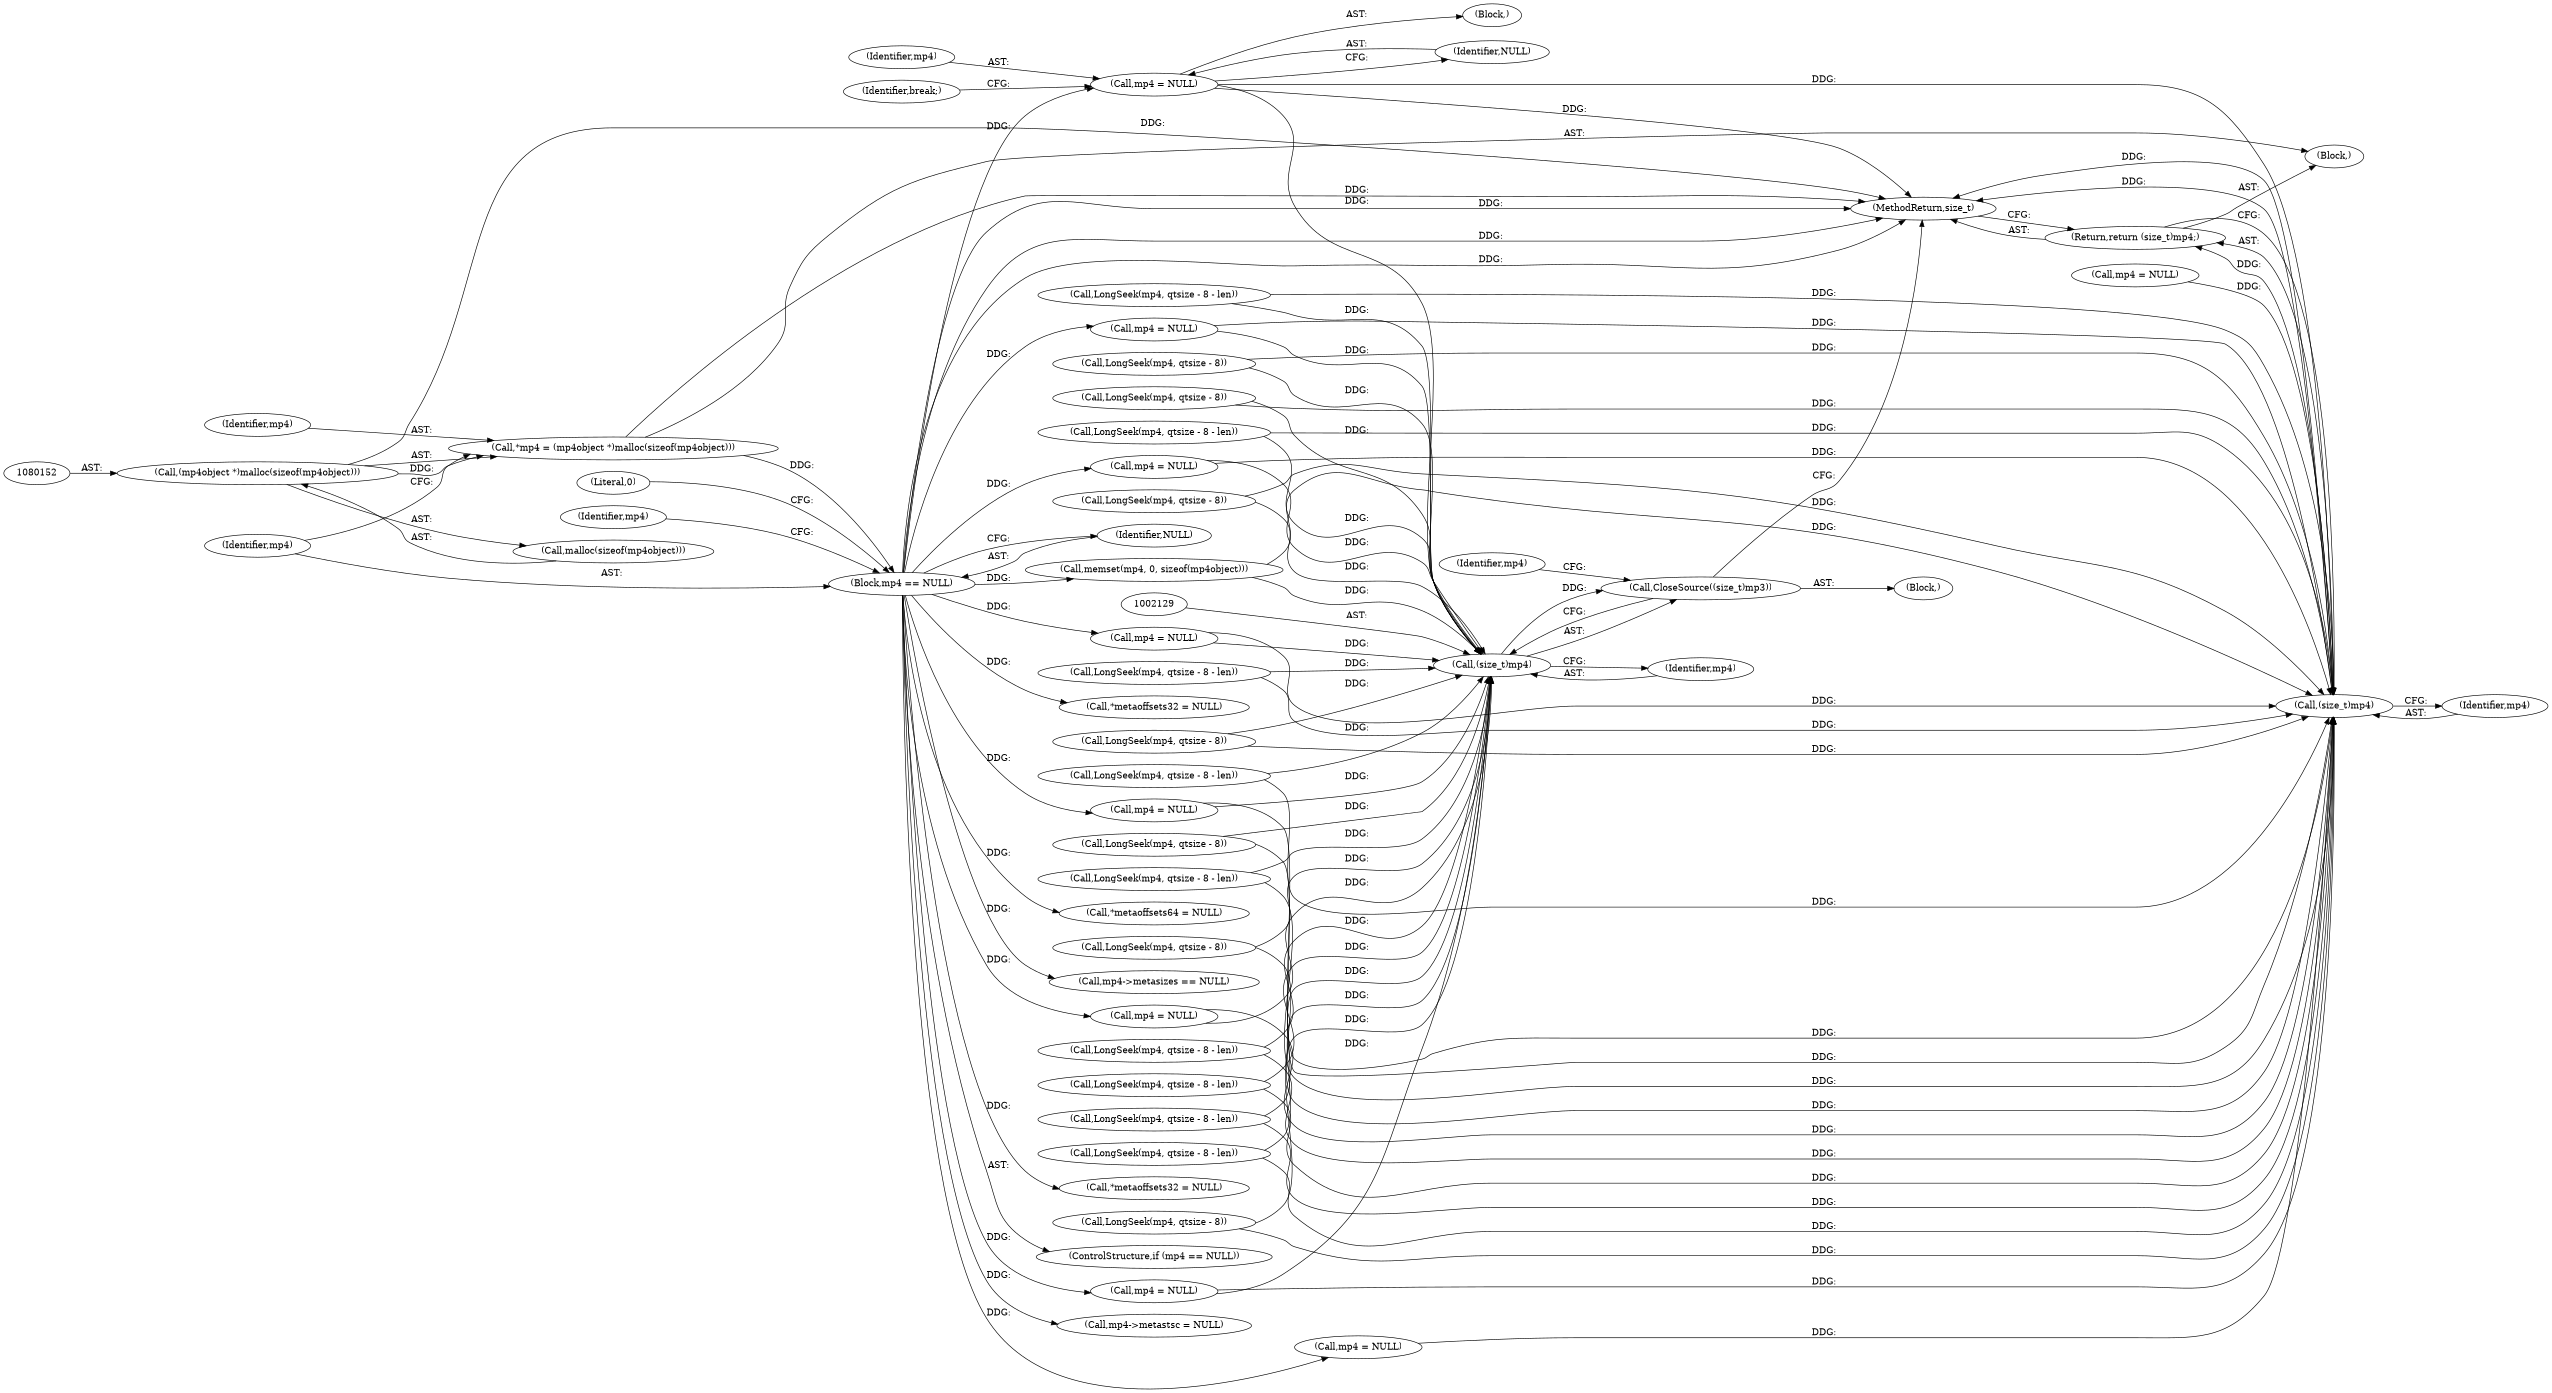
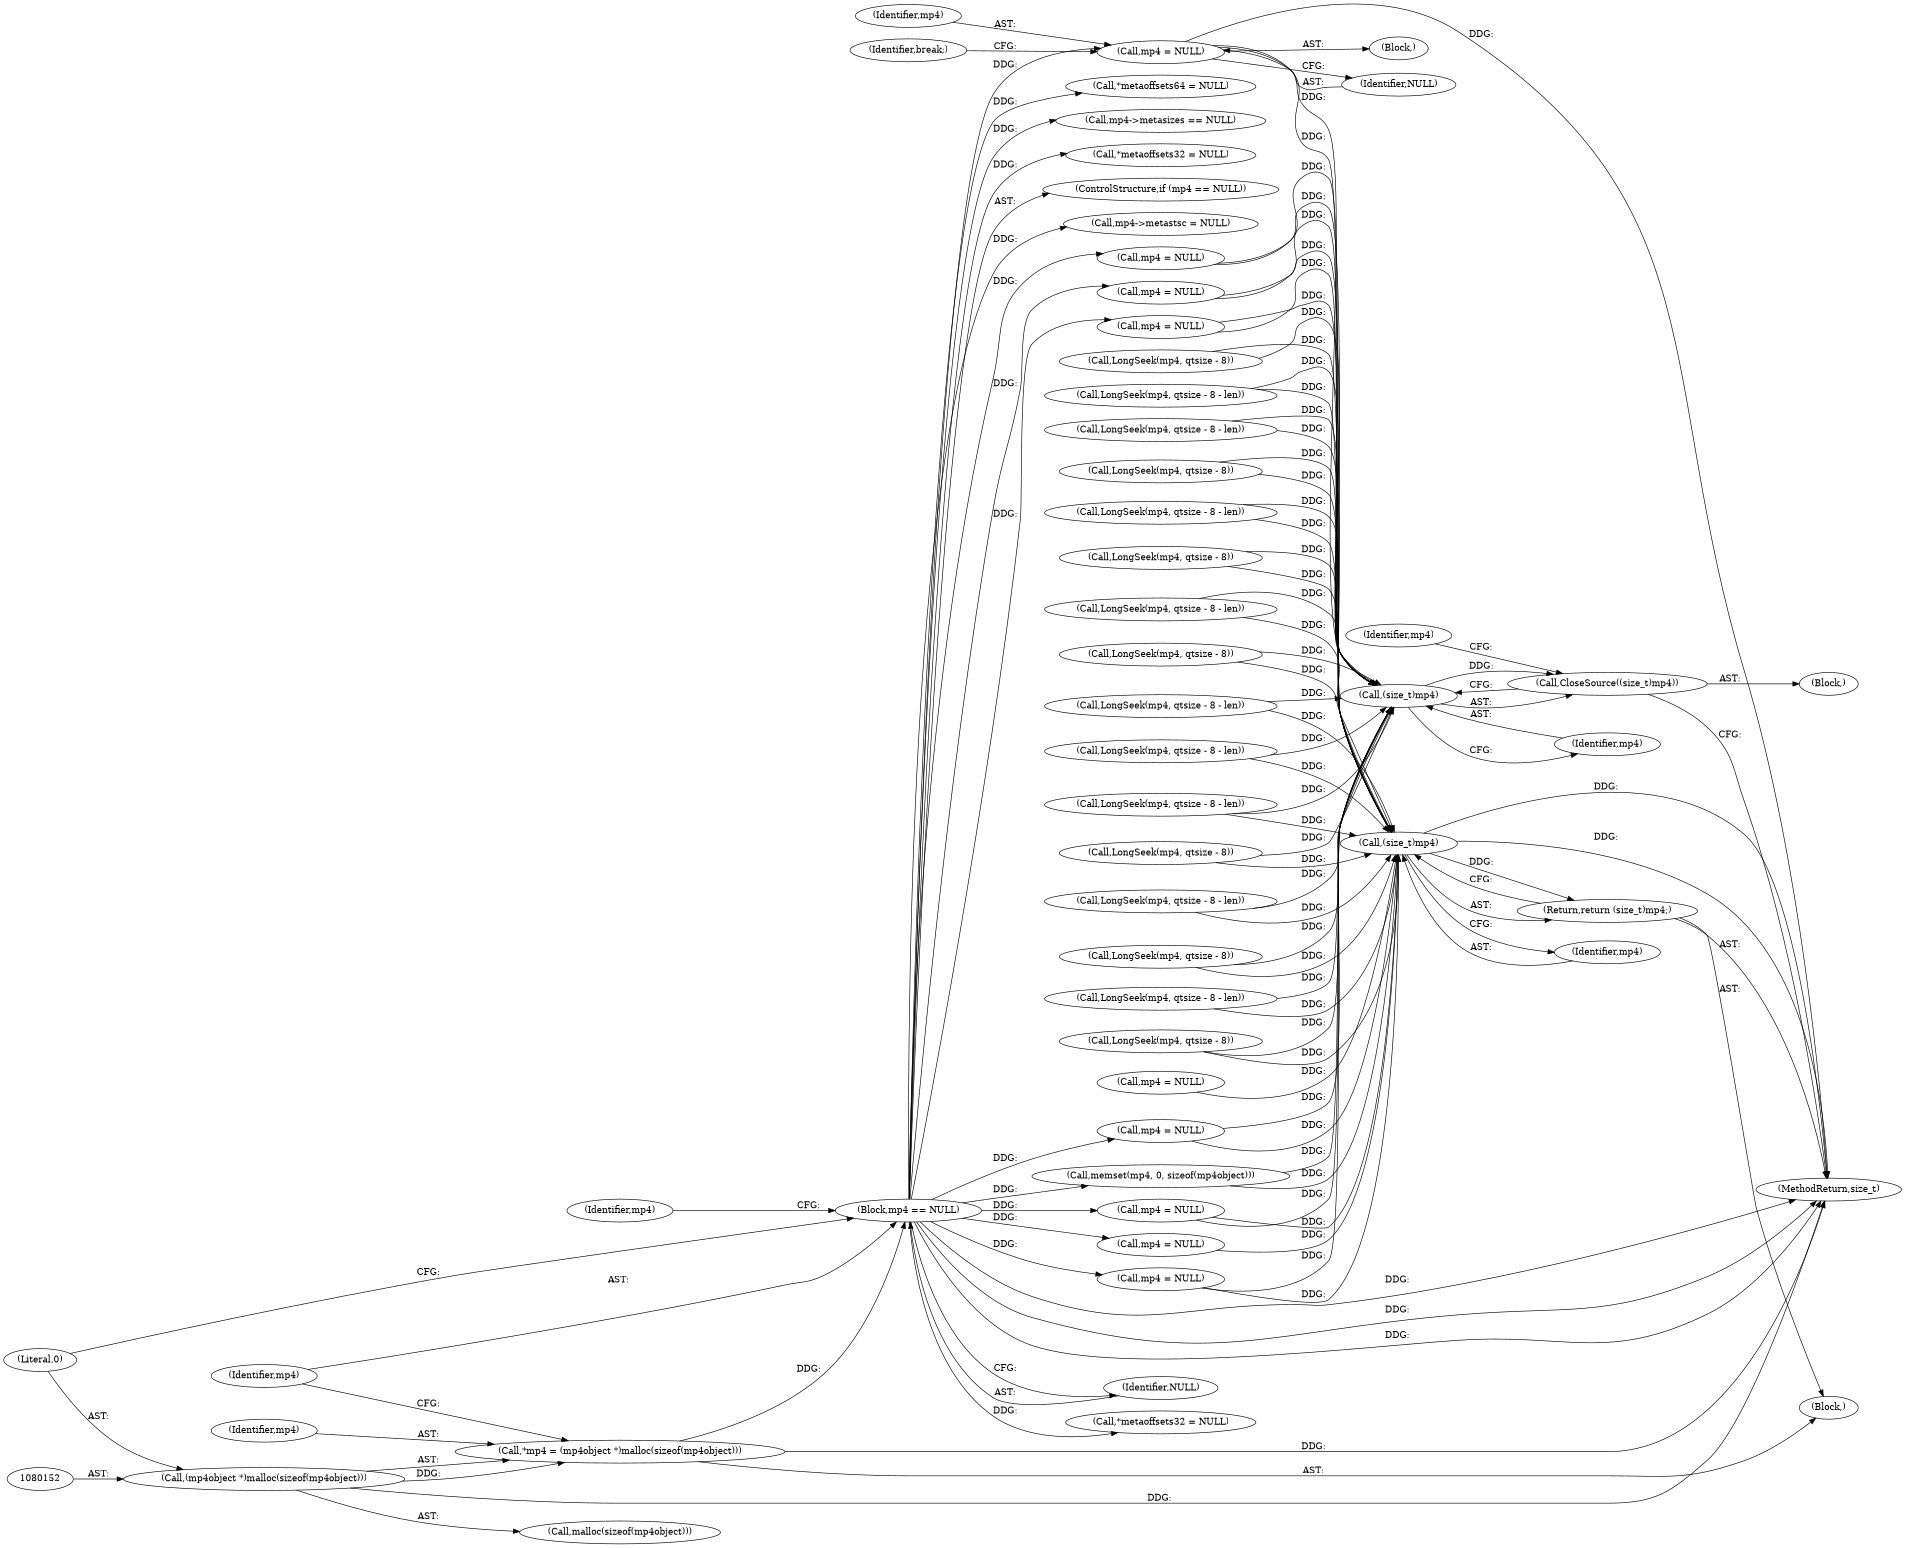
edge "(MethodReturn,size_t)" -> "(Return,return (size_t)mp4;)": removed, label "CFG:"
edge "(Call,malloc(sizeof(mp4object)))" -> "(Call,(mp4object *)malloc(sizeof(mp4object)))": now "(Literal,0)" -> "(Call,(mp4object *)malloc(sizeof(mp4object)))"
node "(Call,CloseSource((size_t)mp3))": label "(Call,CloseSource((size_t)mp3))" -> "(Call,CloseSource((size_t)mp4))"
node "1002129": removed
